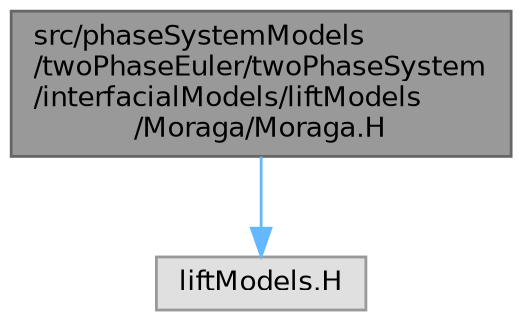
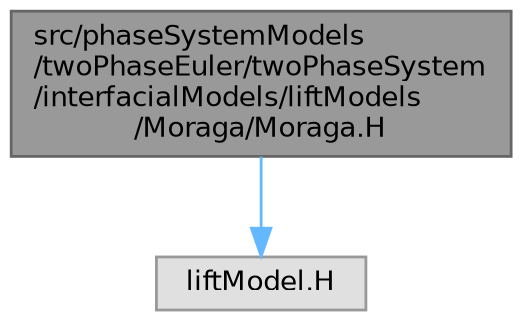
node "liftModels.H": label "liftModels.H" -> "liftModel.H"
